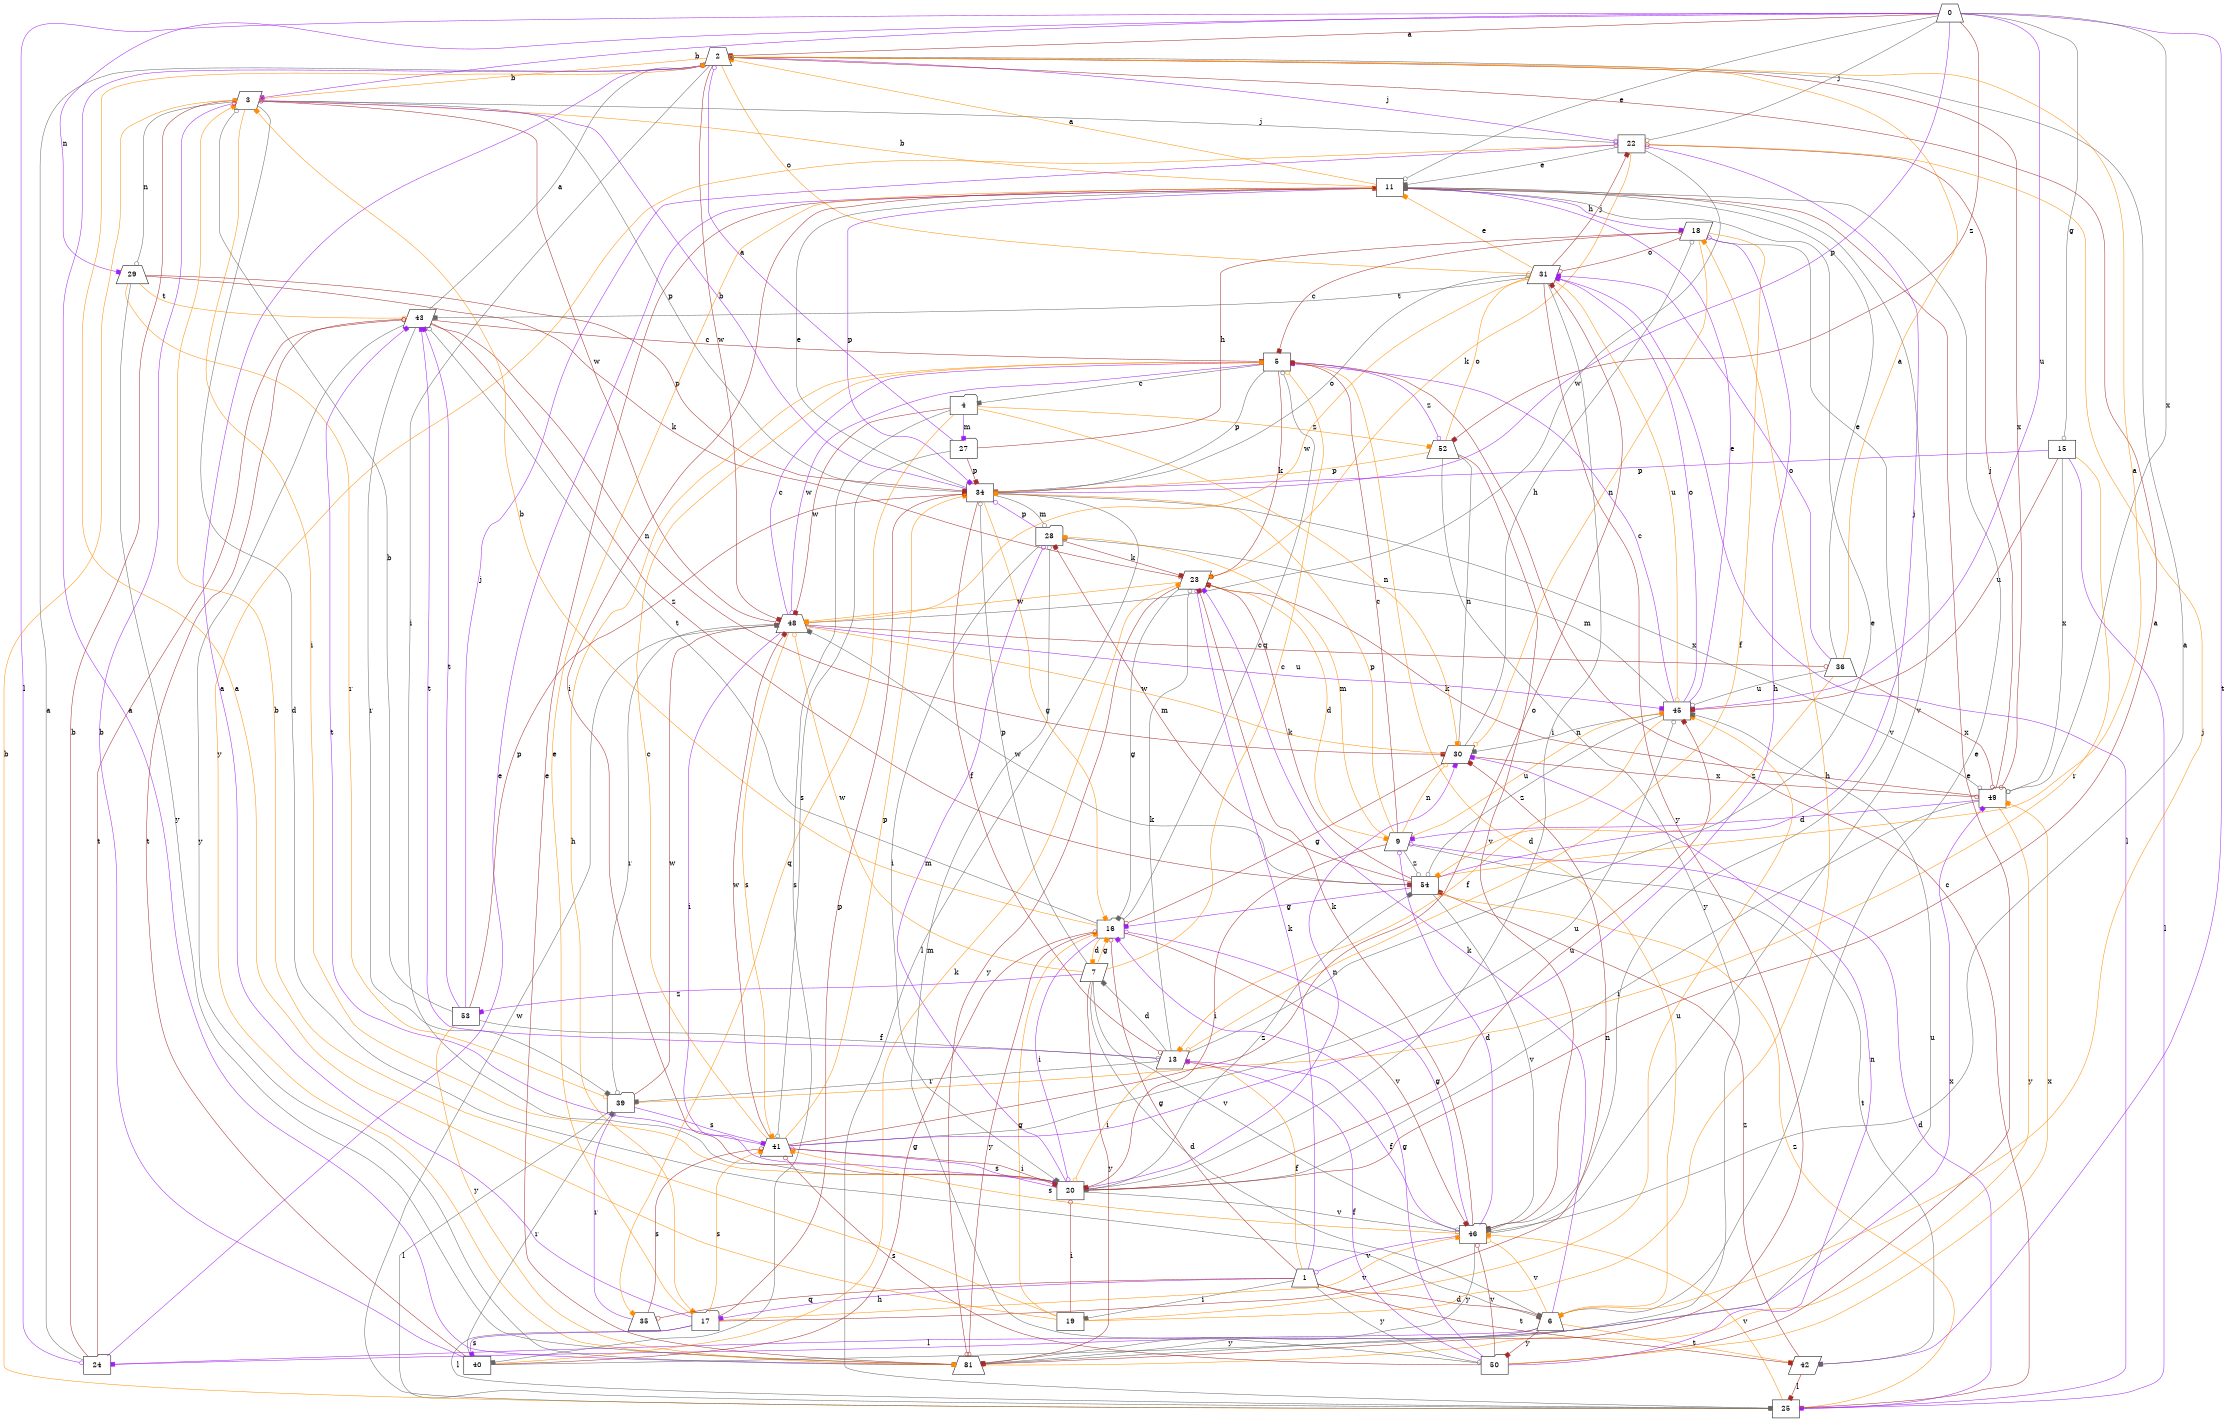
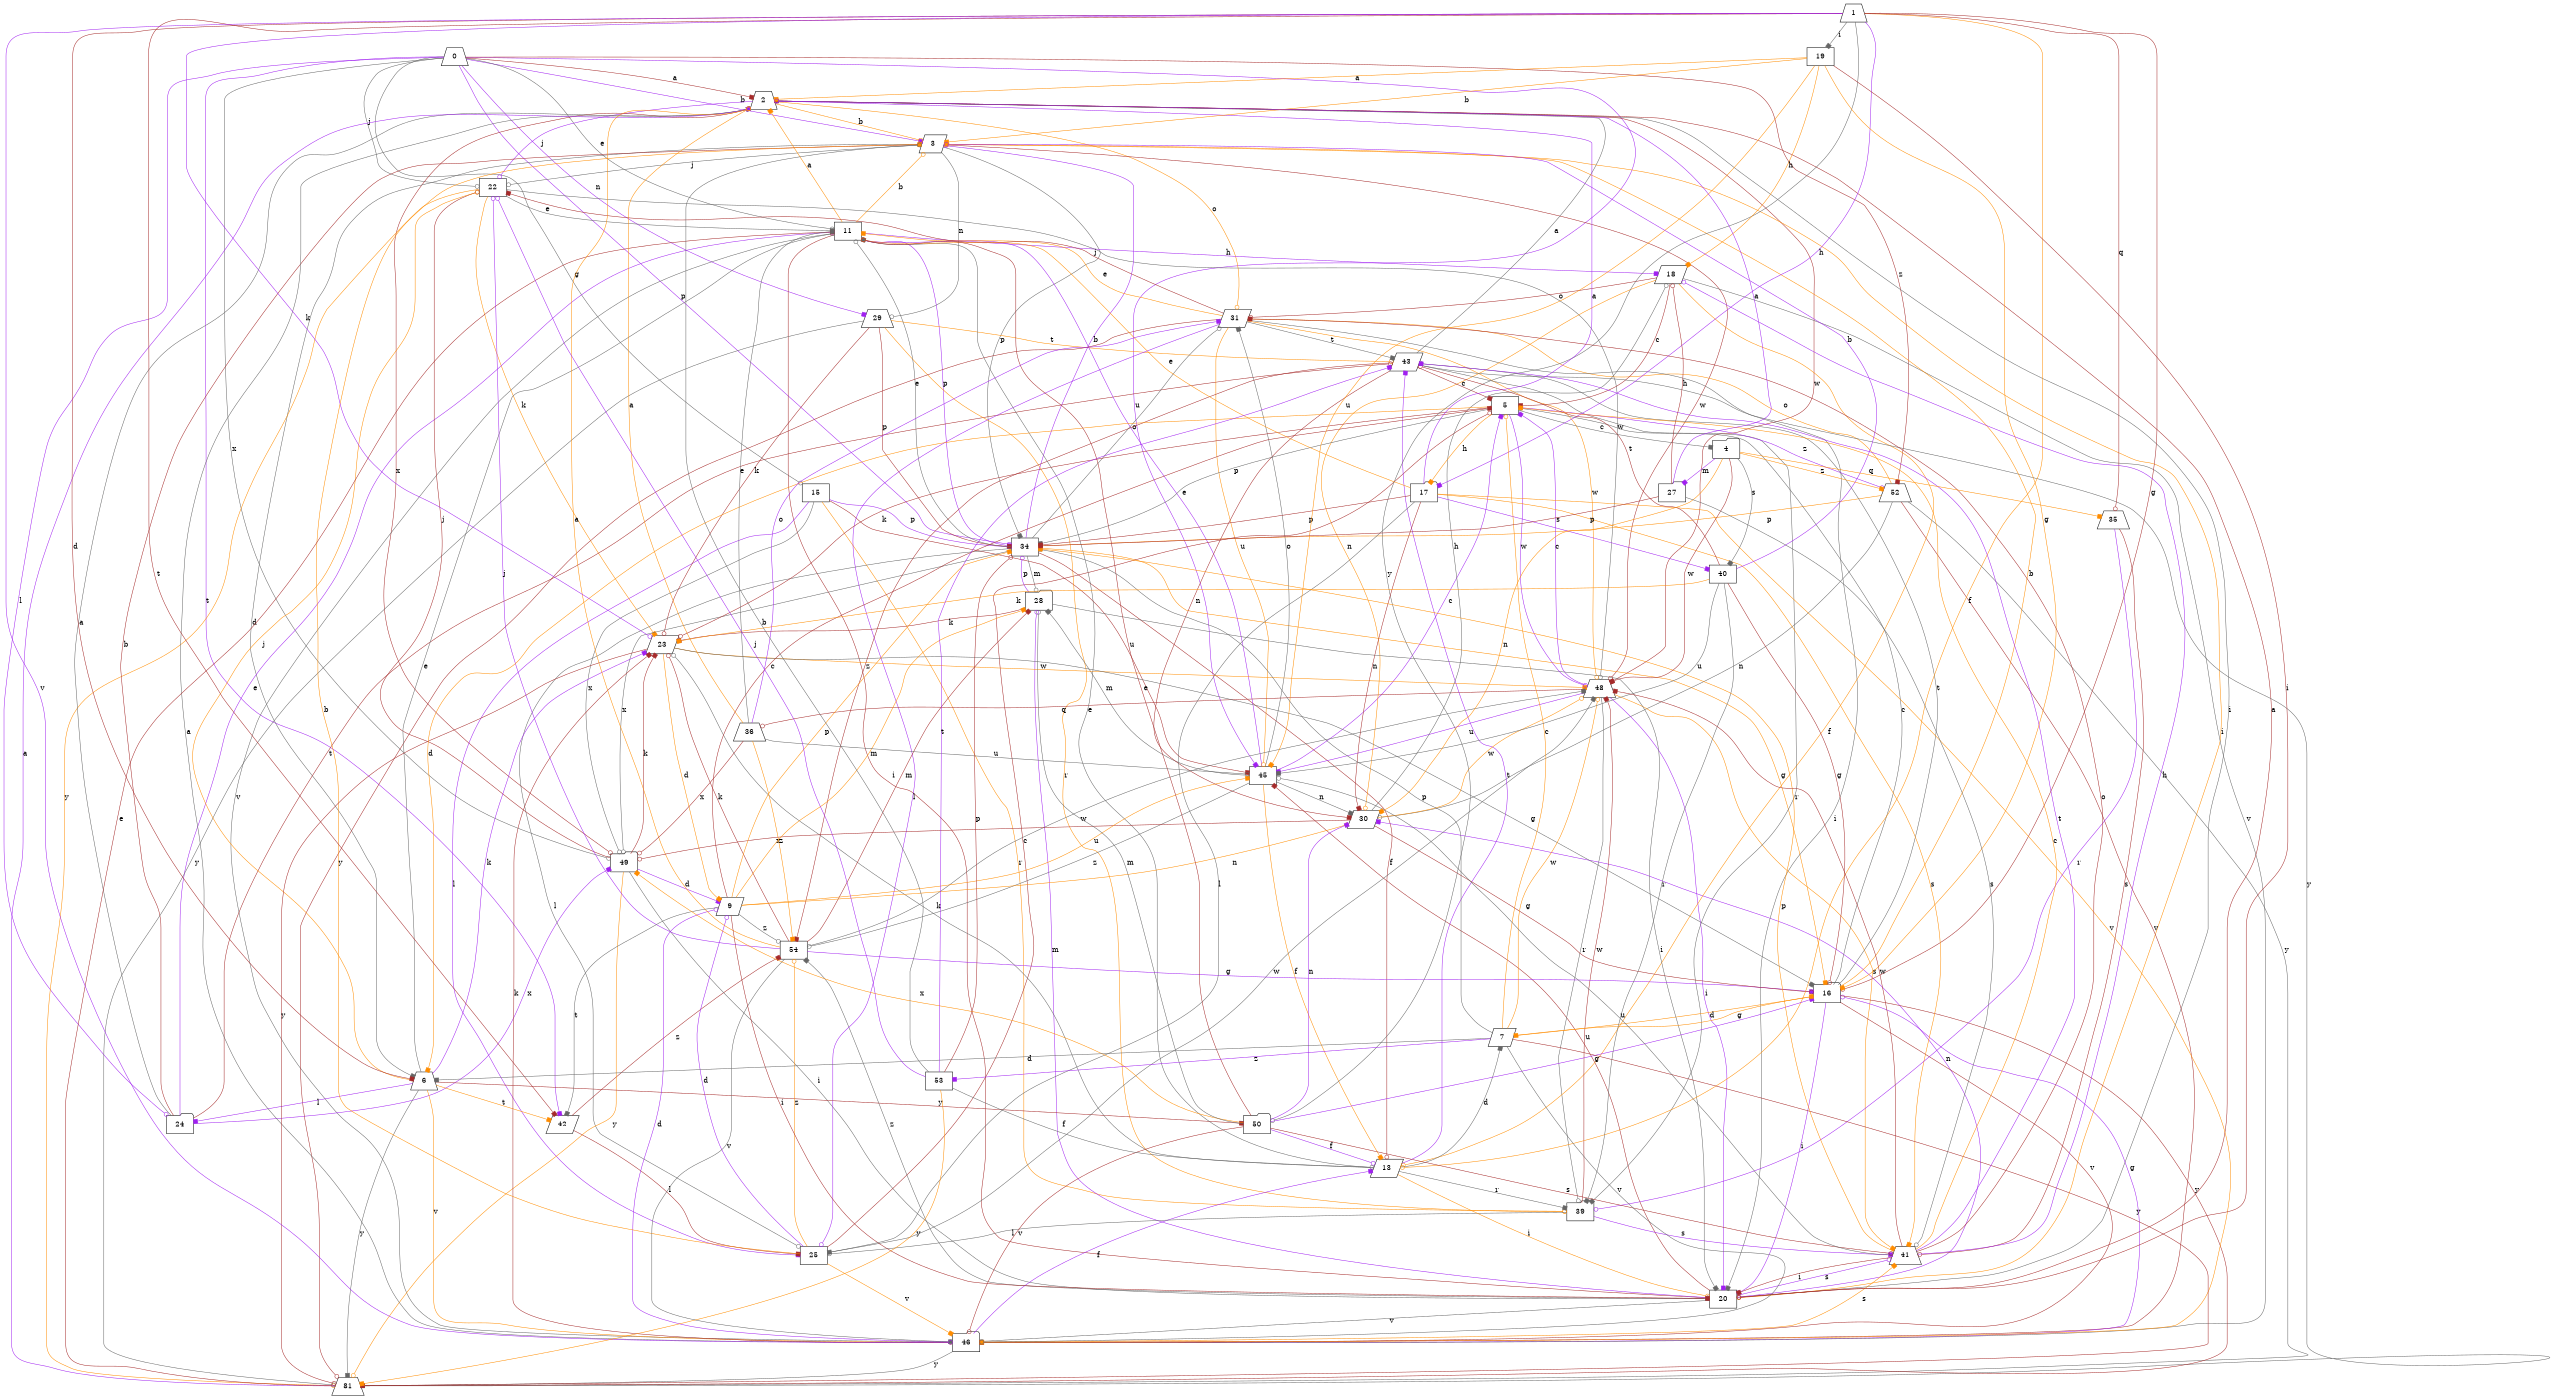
edge "45" -> "31": color purple -> gray40
edge "46" -> "1": reversed
